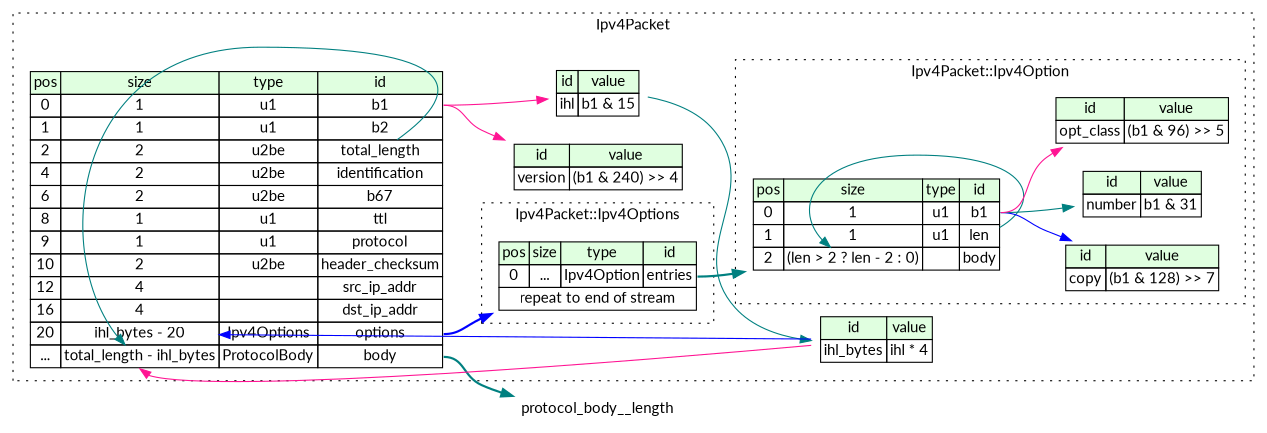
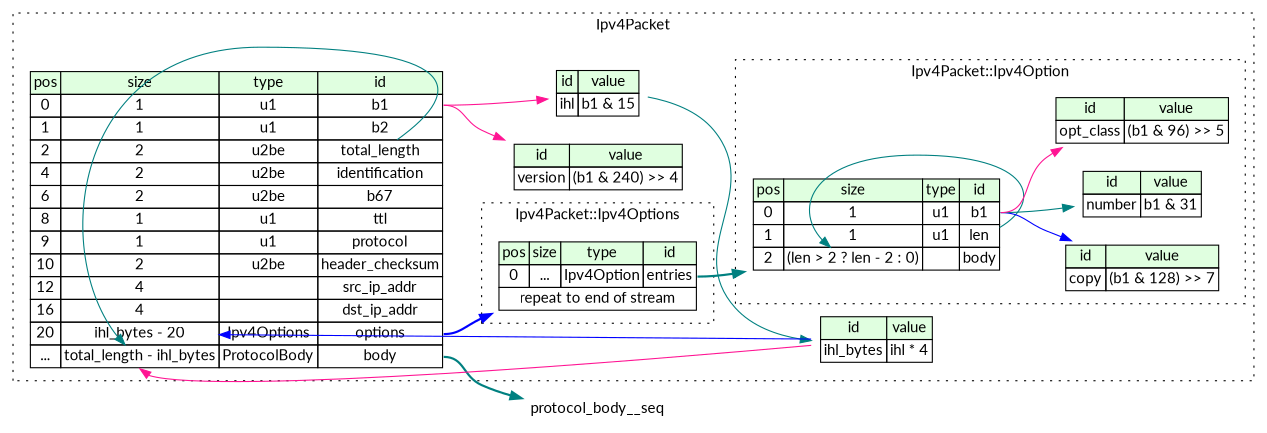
node "protocol_body__length": label "protocol_body__length" -> "protocol_body__seq"
